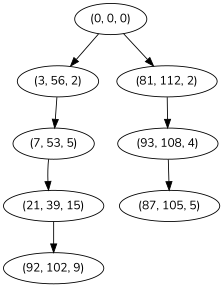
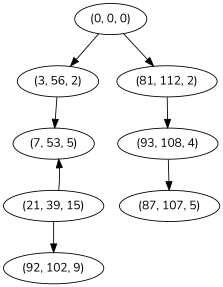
edge "(7, 53, 5)" -> "(21, 39, 15)": reversed
node "(87, 105, 5)": label "(87, 105, 5)" -> "(87, 107, 5)"
